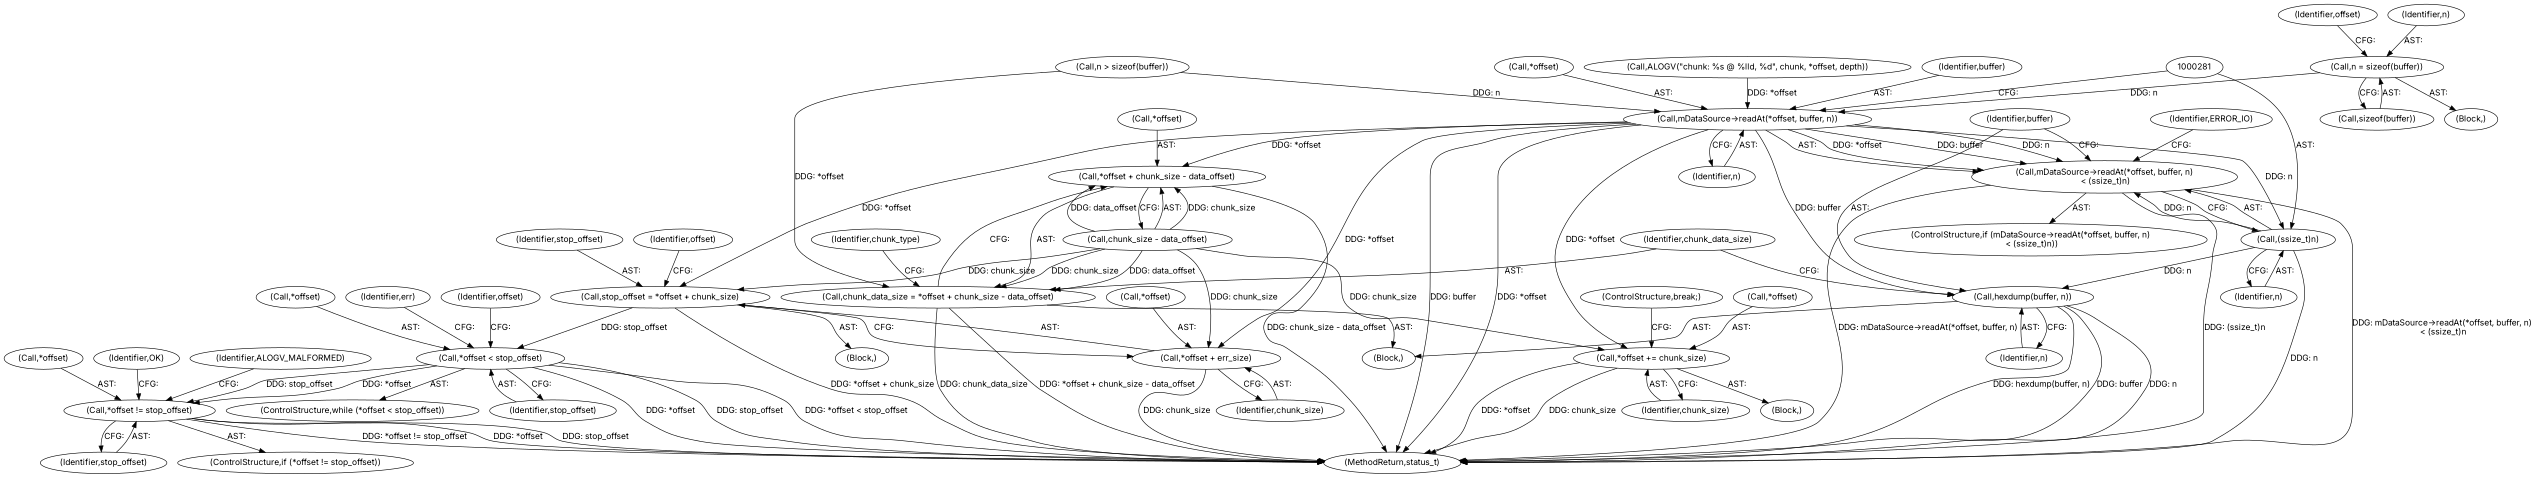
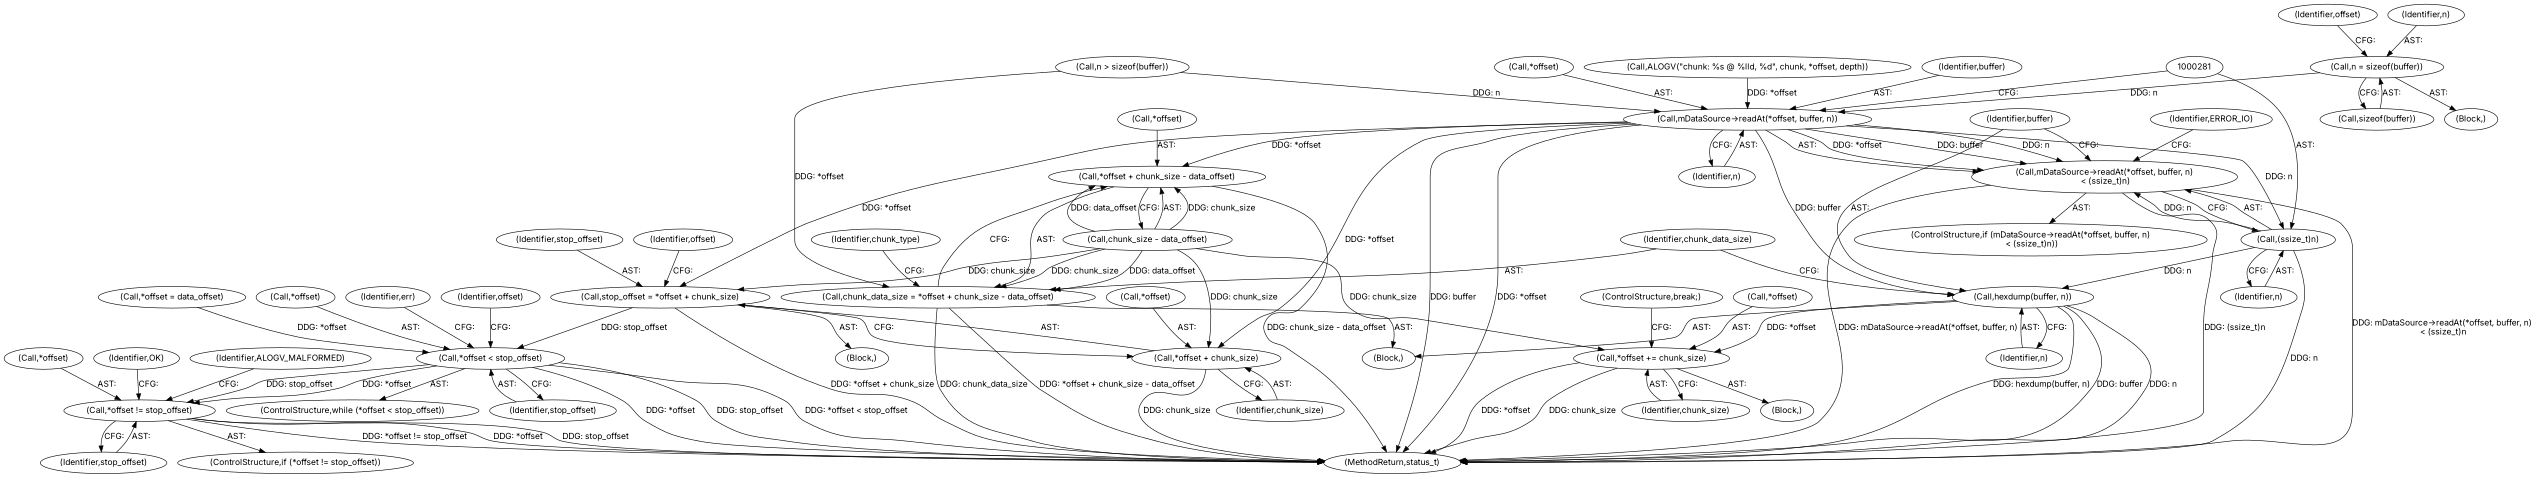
edge "(Call,mDataSource->readAt(*offset, buffer, n))" -> "(Call,*offset += chunk_size)": now "(Call,hexdump(buffer, n))" -> "(Call,*offset += chunk_size)"
node "(Call,*offset = data_offset)": added
node "(Call,*offset + err_size)": label "(Call,*offset + err_size)" -> "(Call,*offset + chunk_size)"
